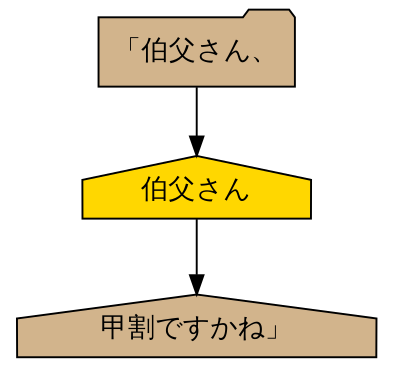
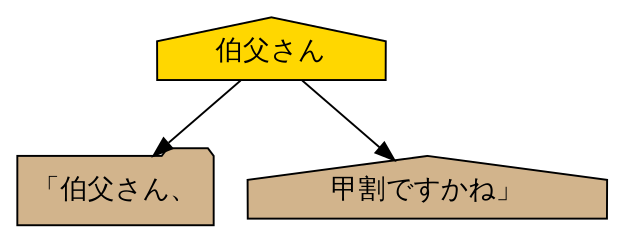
edge "「伯父さん、" -> "伯父さん": reversed
